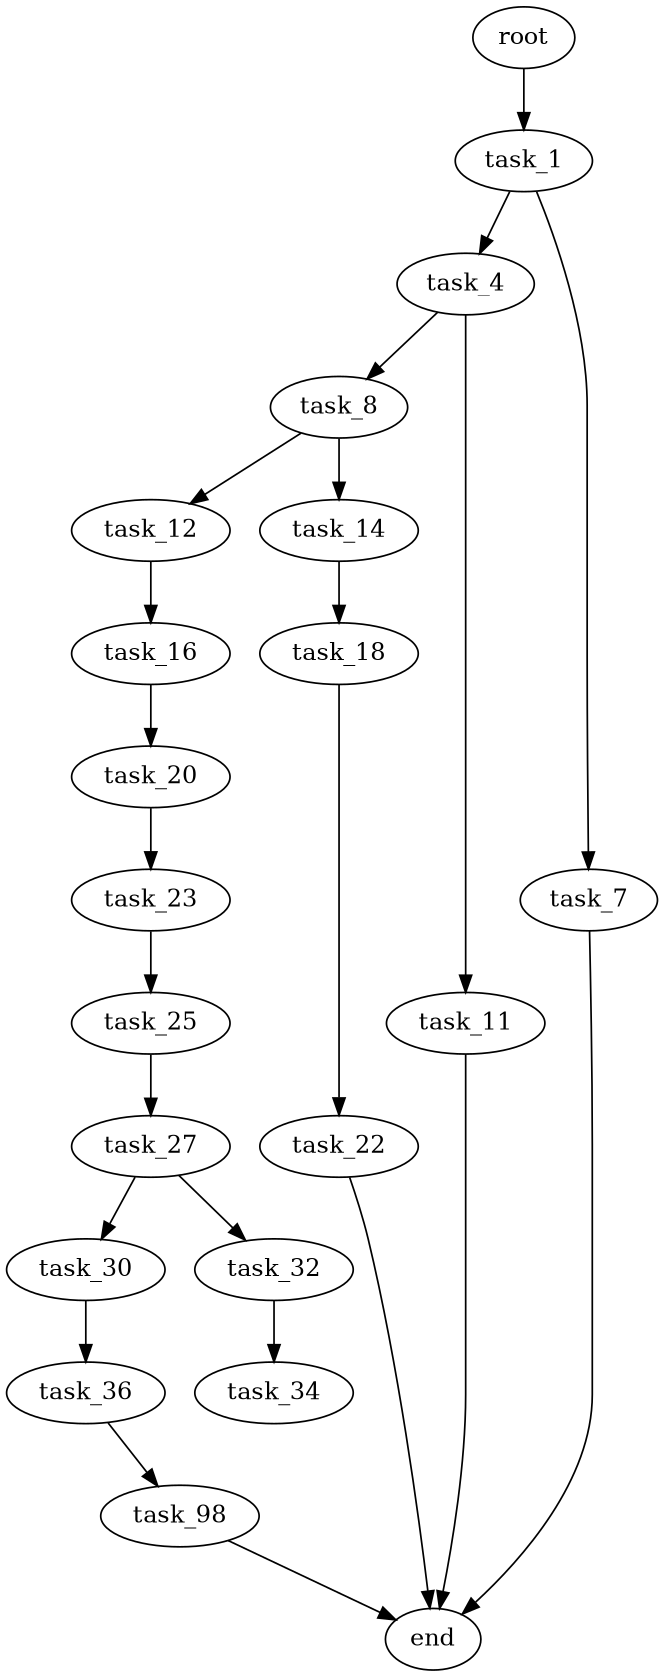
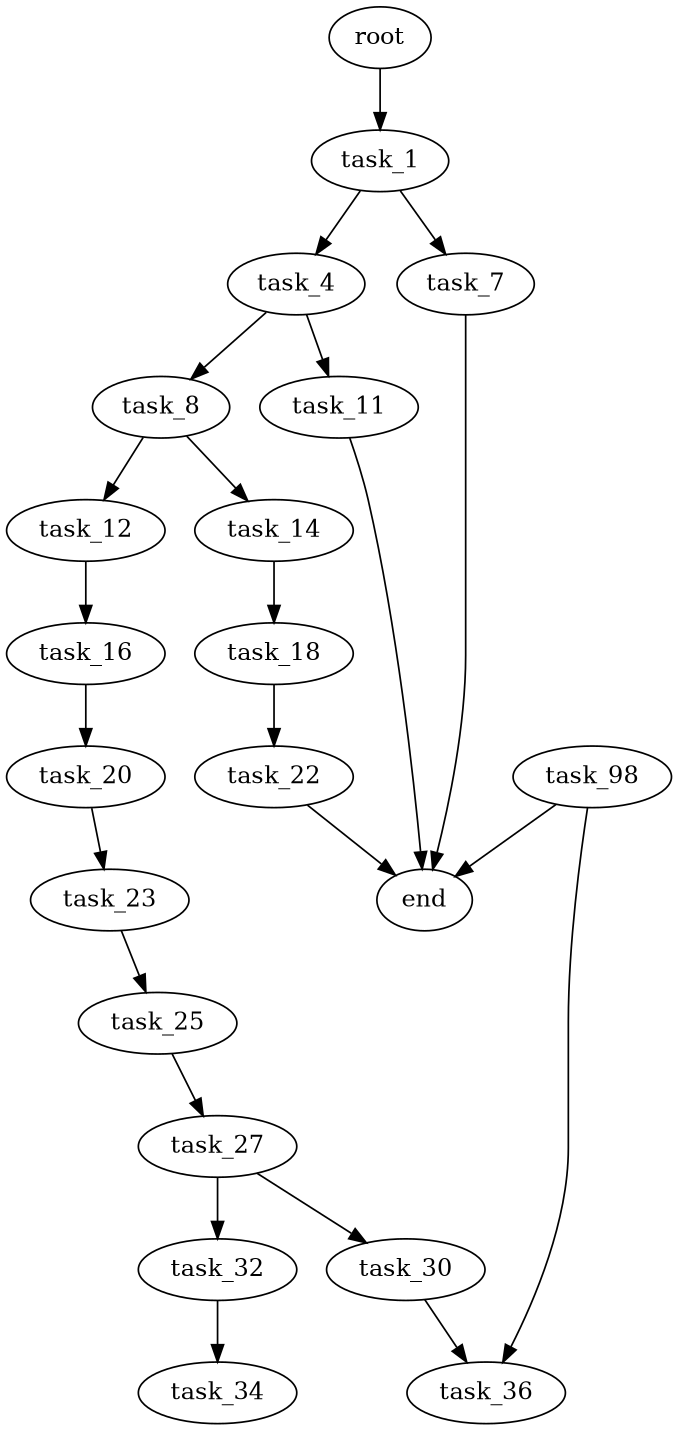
edge "task_36" -> "task_98": reversed
